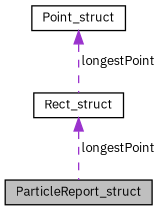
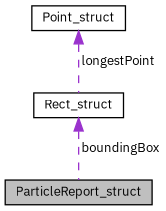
edge "ParticleReport_struct" -> "Rect_struct": label " longestPoint" -> " boundingBox"
